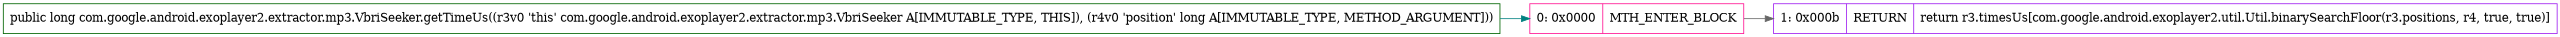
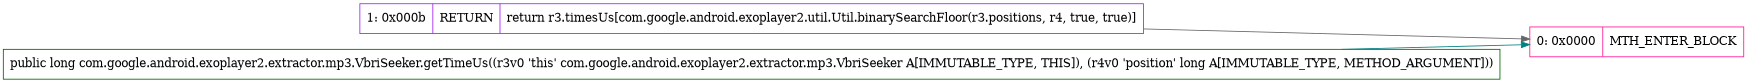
edge "0: 0x0000" -> "1: 0x000b": reversed
